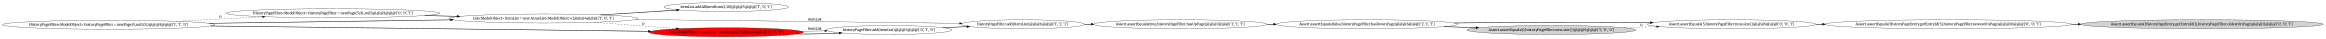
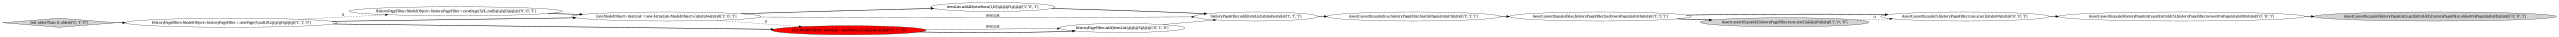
edge "itemList.addAll(newRuns(1,10))@@@5@@@['1', '0', '1']" -> "historyPageFilter.add(itemList)@@@6@@@['1', '1', '1']": added
node "test_olderThan_lt_oldest['0', '1', '0']": added
edge "historyPageFilter.add(itemList)@@@5@@@['0', '1', '0']" -> "historyPageFilter.add(itemList)@@@6@@@['1', '1', '1']": style bold -> solid
